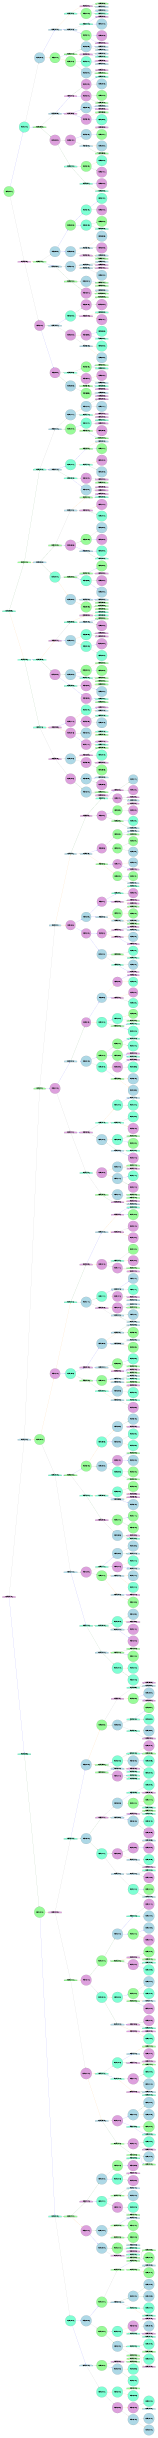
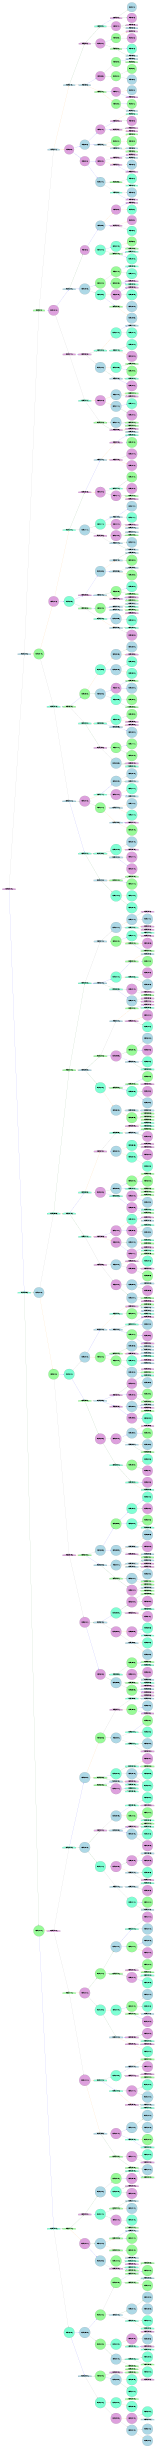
node "Node{data=[919, 919]}": fillcolor aquamarine -> plum
node "Node{data=[4364, 4364]}": added
node "Node{data=[7838, 7838]}": shape house -> circle
